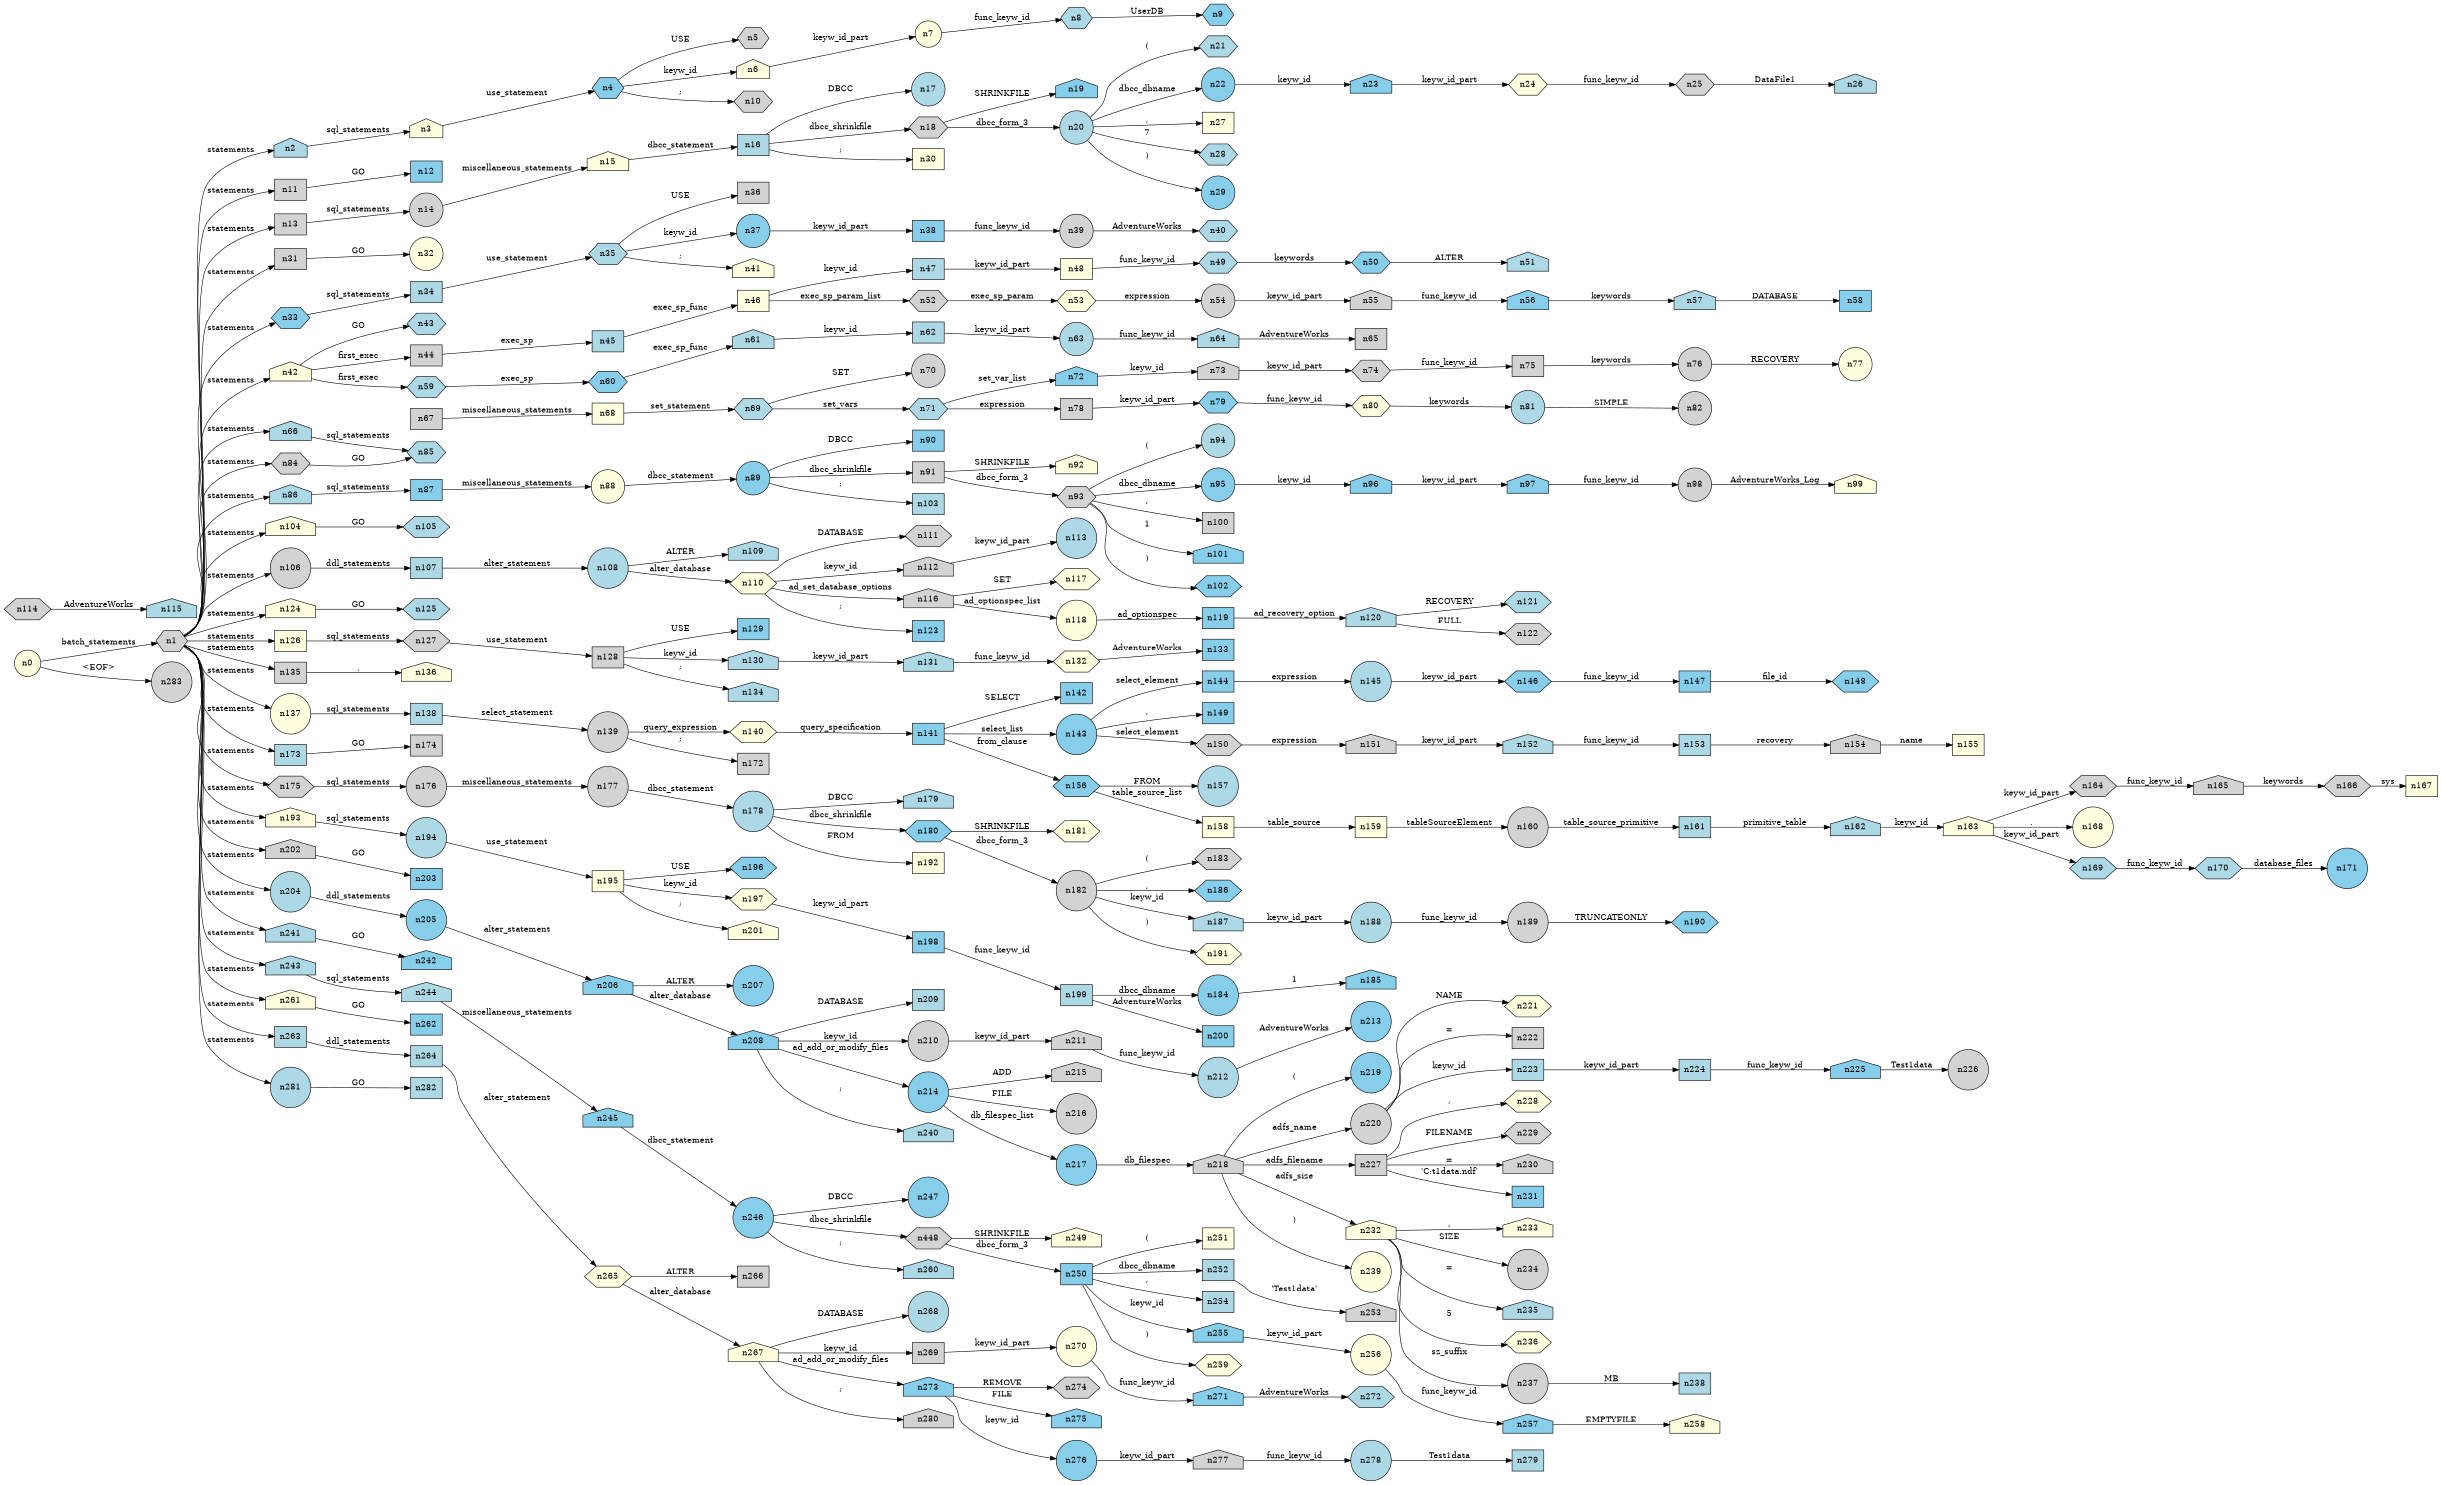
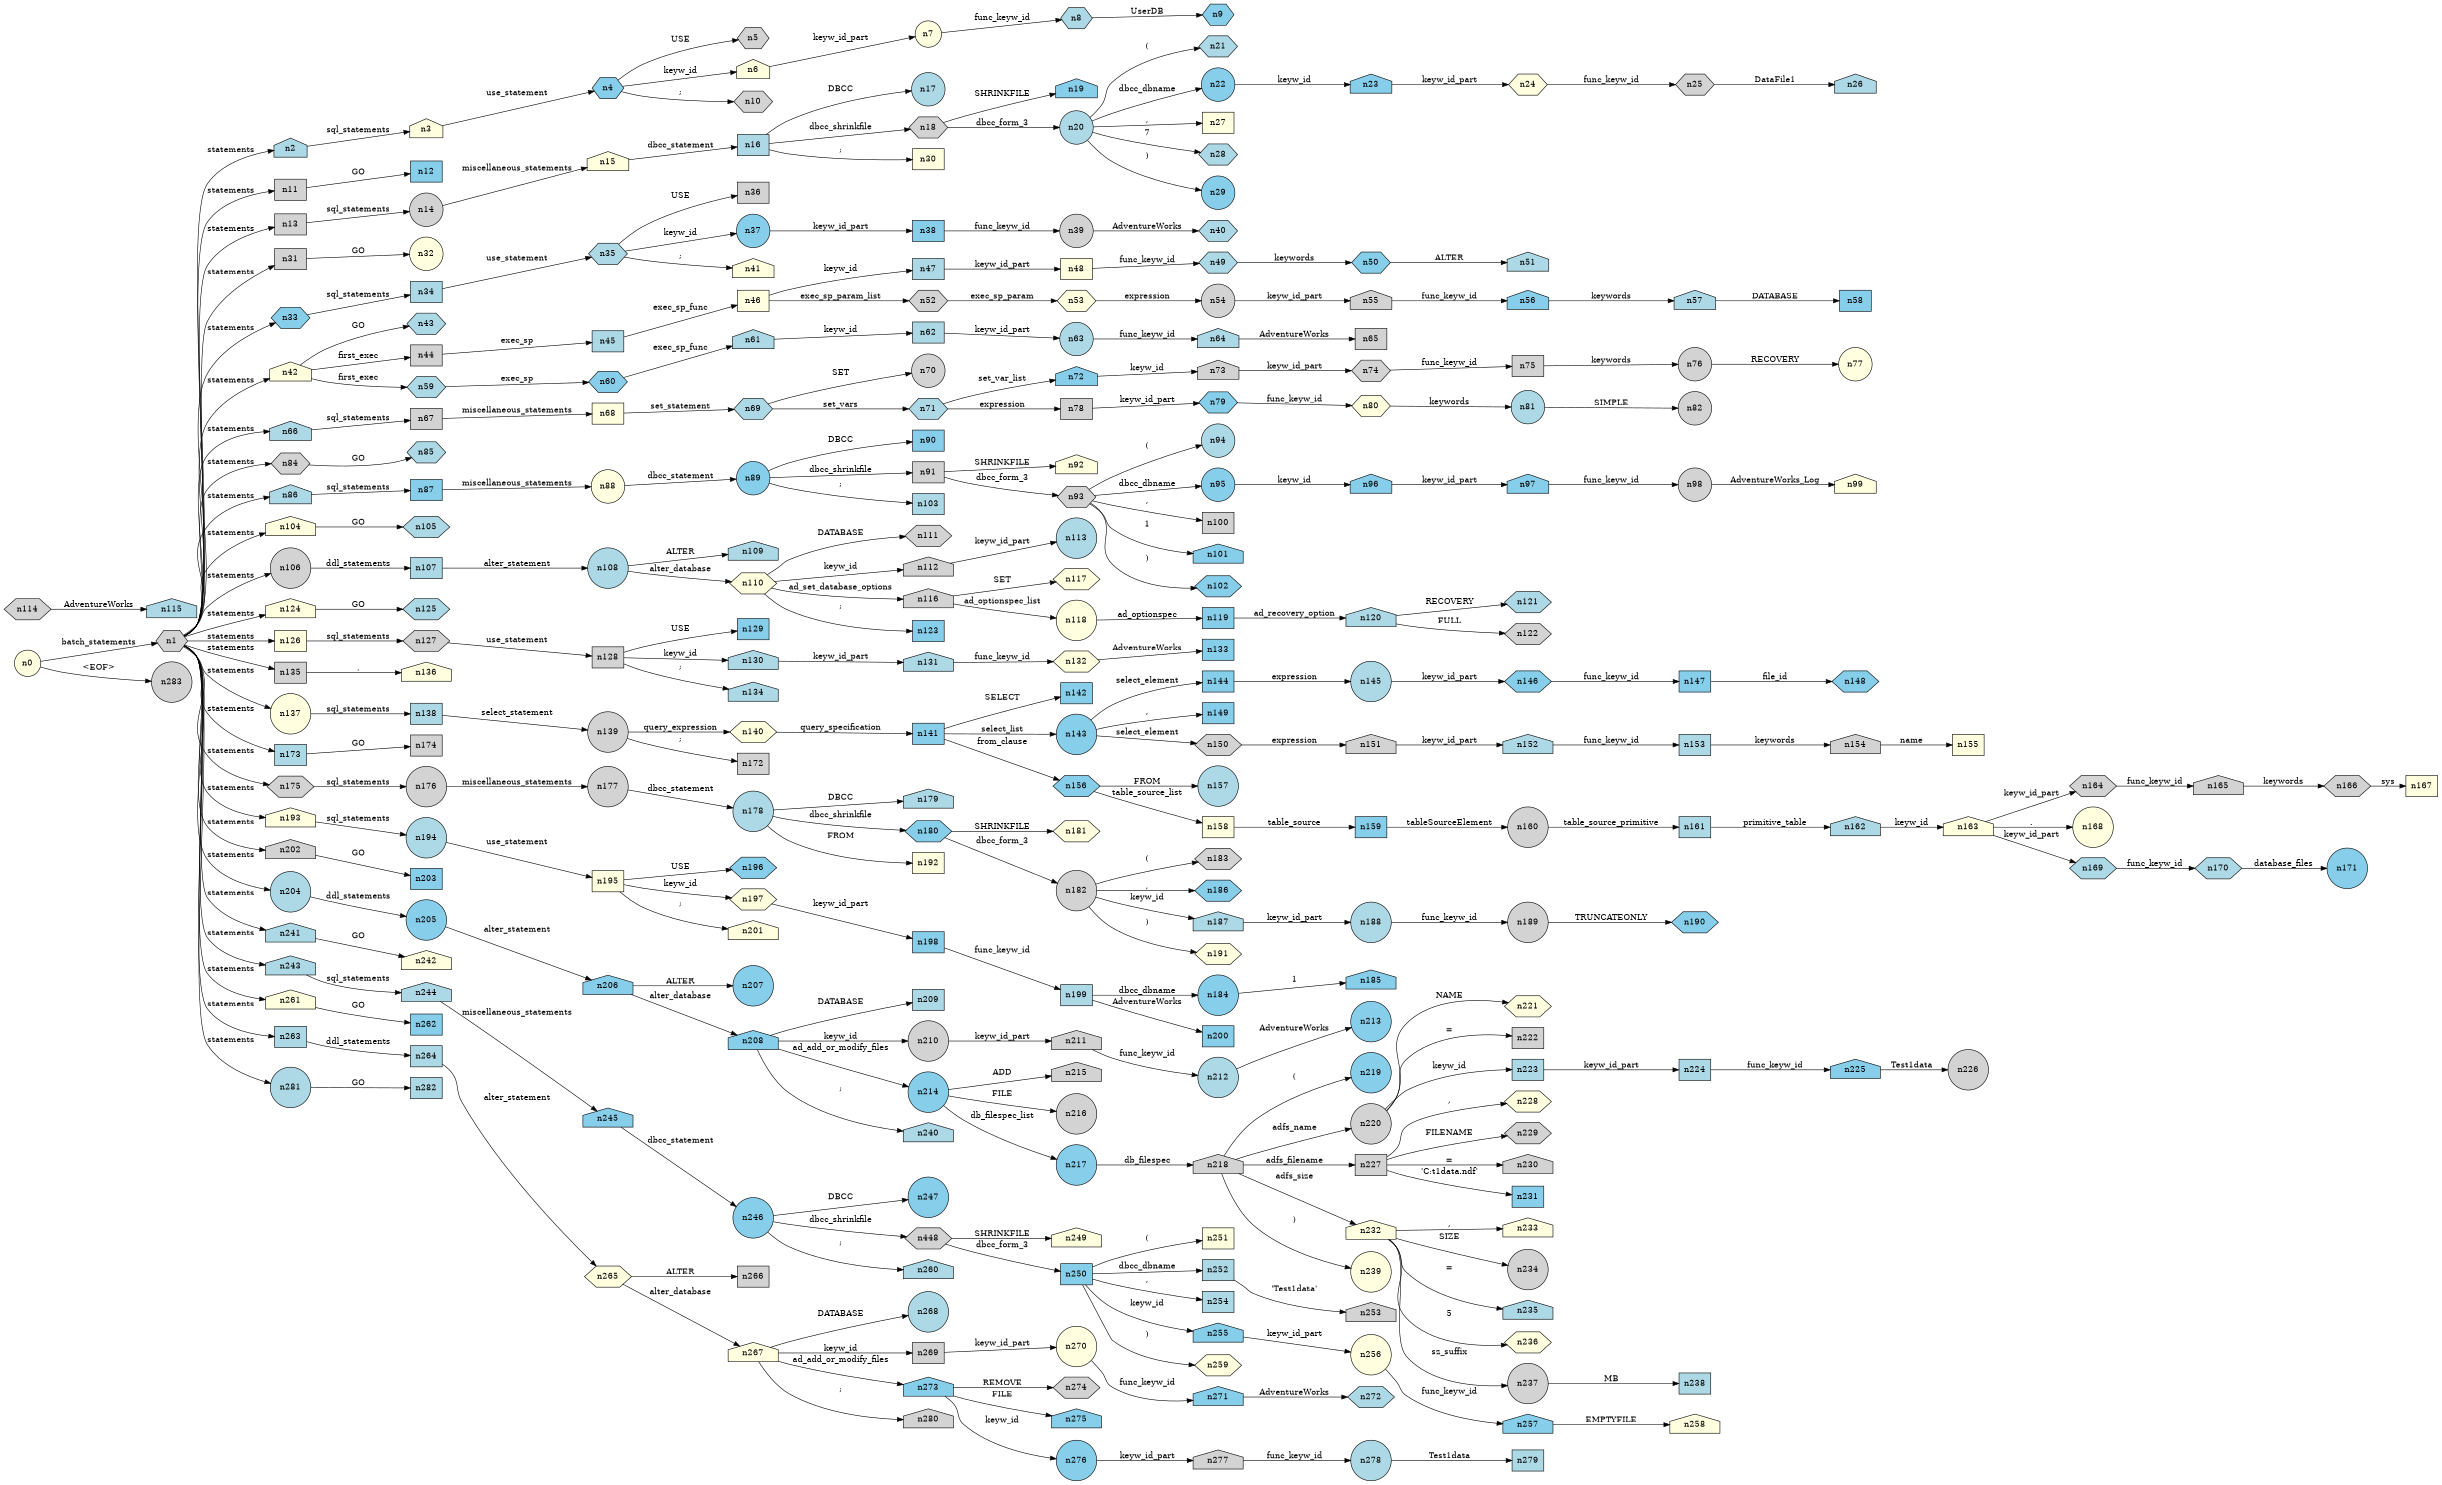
edge "n66" -> "n85": now "n66" -> "n67"
edge "n153" -> "n154": label "recovery" -> "keywords"
node "n159": fillcolor lightyellow -> skyblue
node "n242": fillcolor skyblue -> lightyellow
